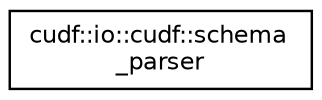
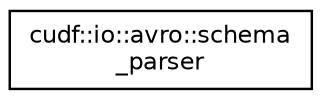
node "cudf::io::cudf::schema _parser": label "cudf::io::cudf::schema _parser" -> "cudf::io::avro::schema _parser"
